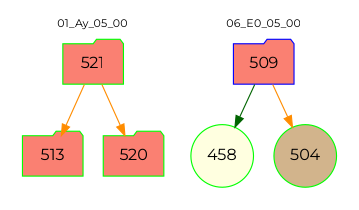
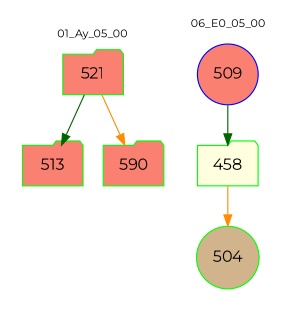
node "509": shape folder -> circle
edge "509" -> "504": now "458" -> "504"
edge "521" -> "513": color darkorange -> darkgreen
node "520": label "520" -> "590"
node "458": shape circle -> folder
